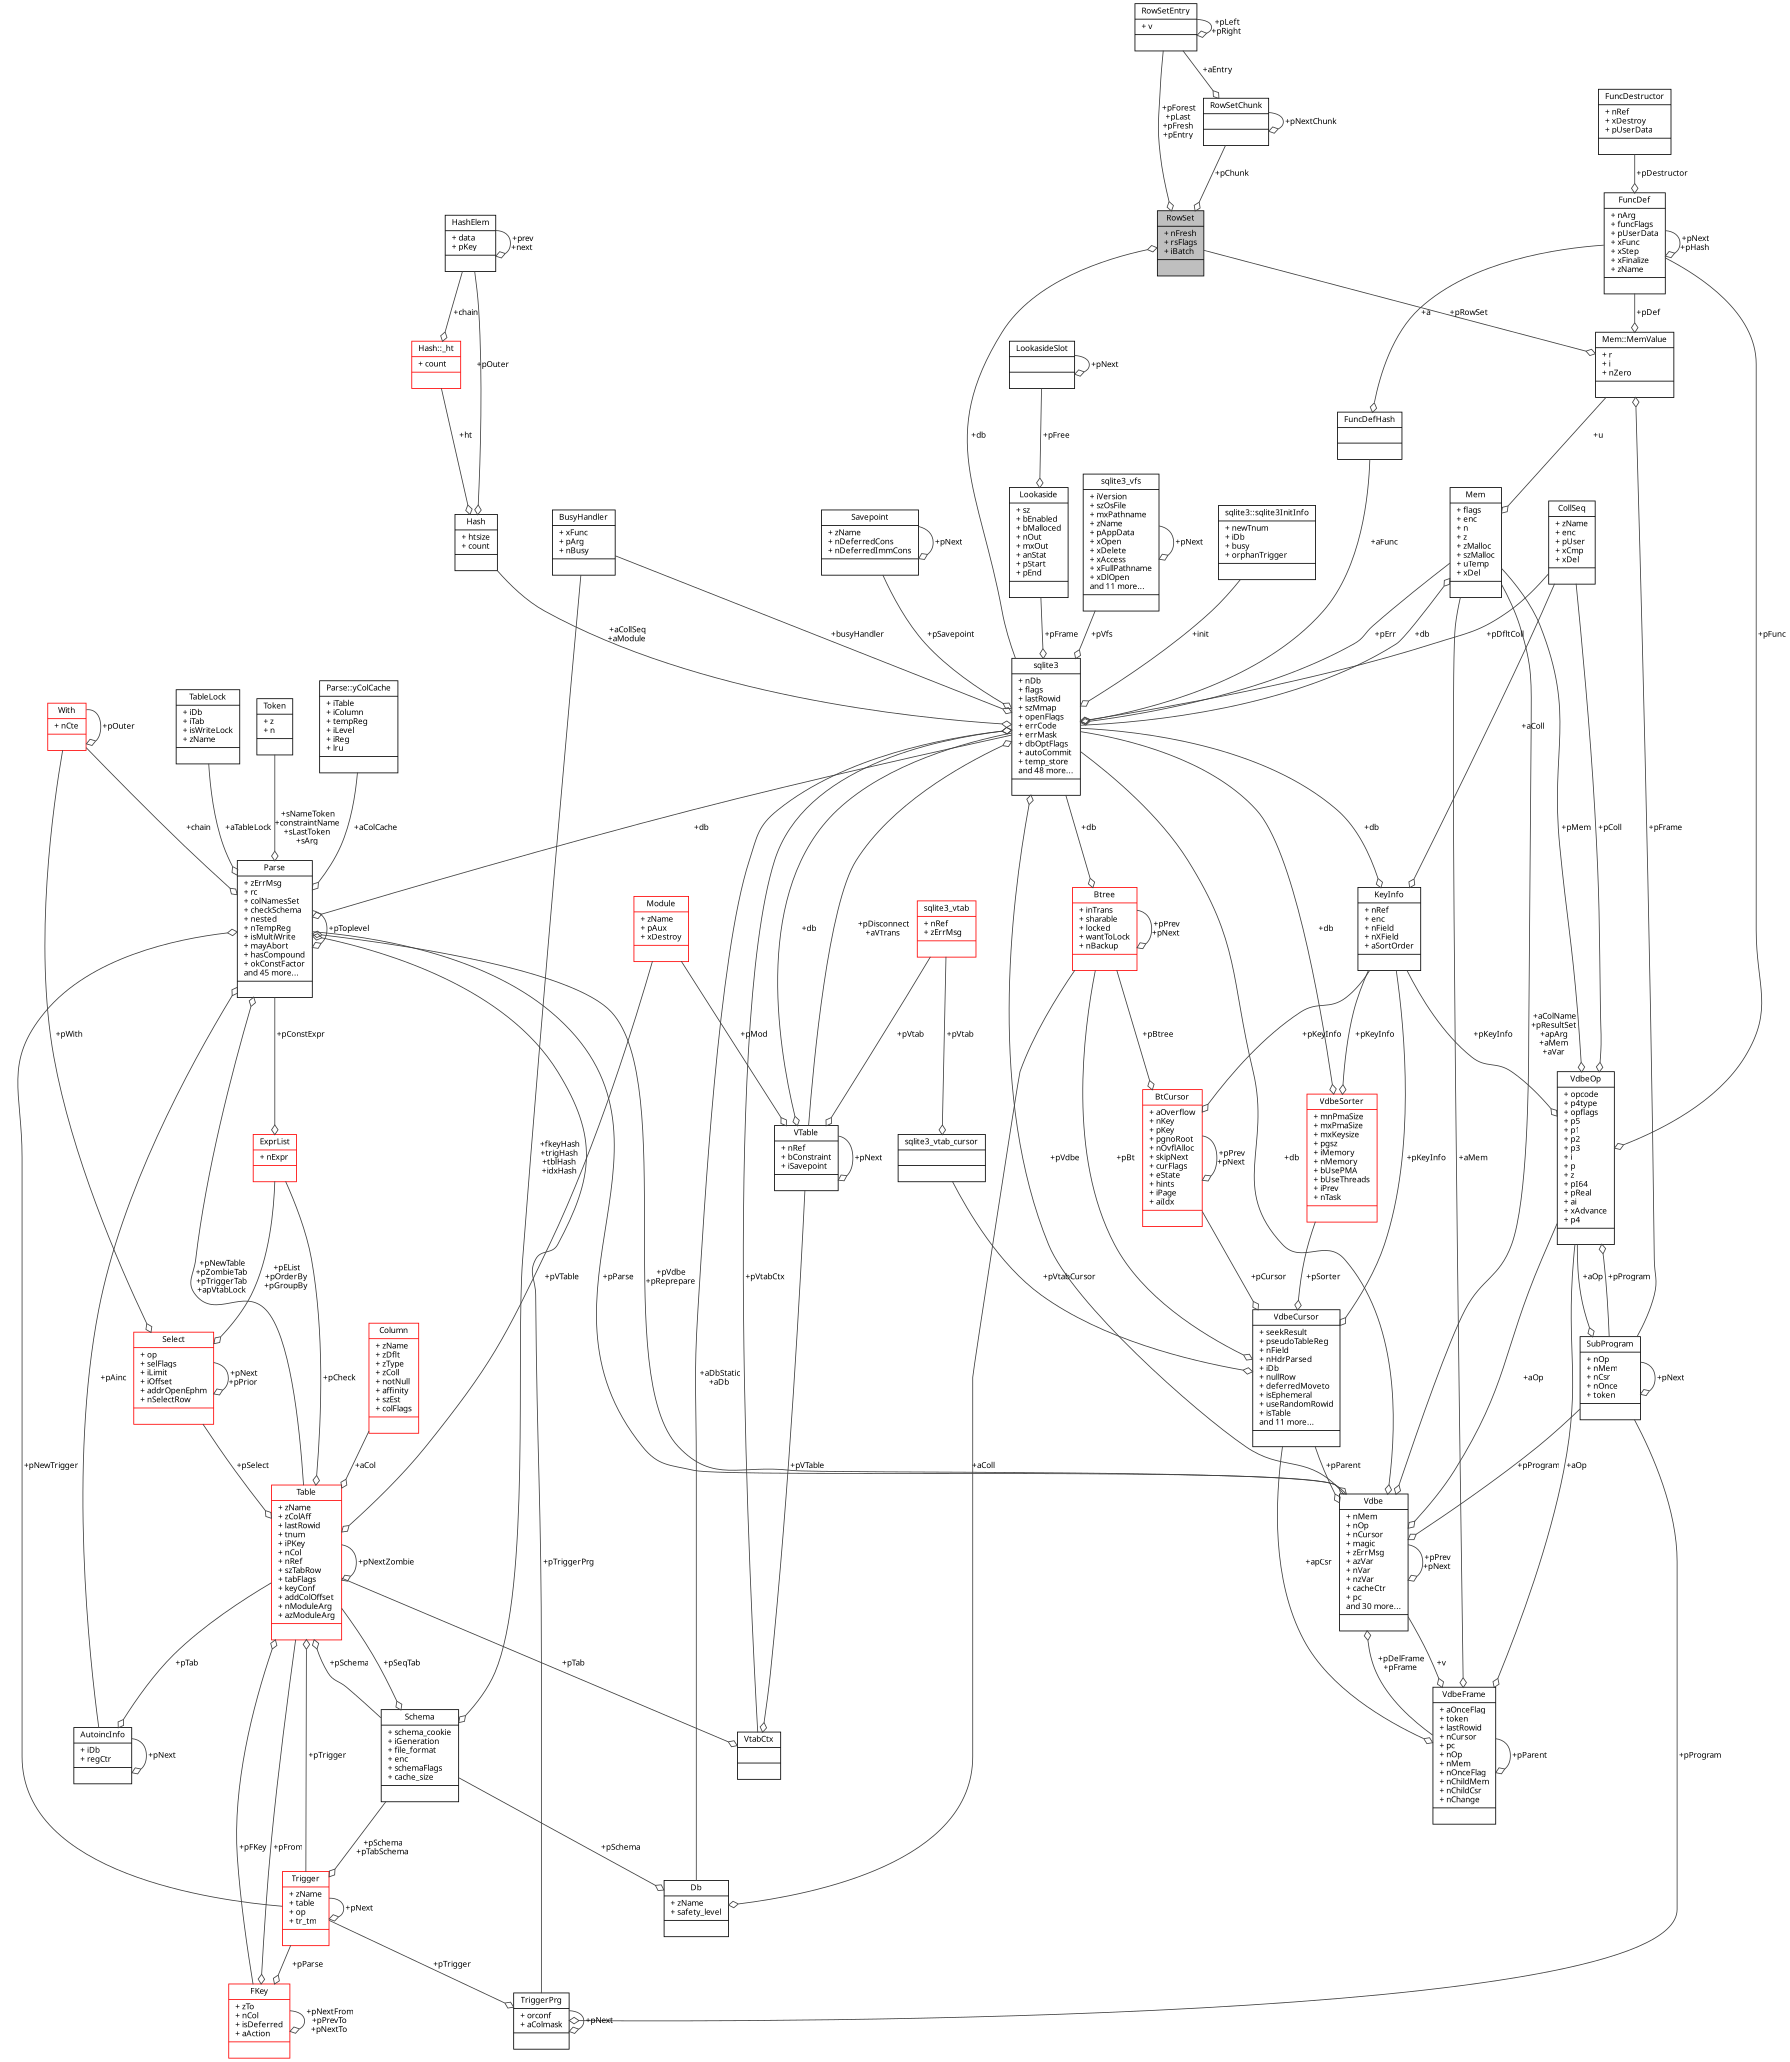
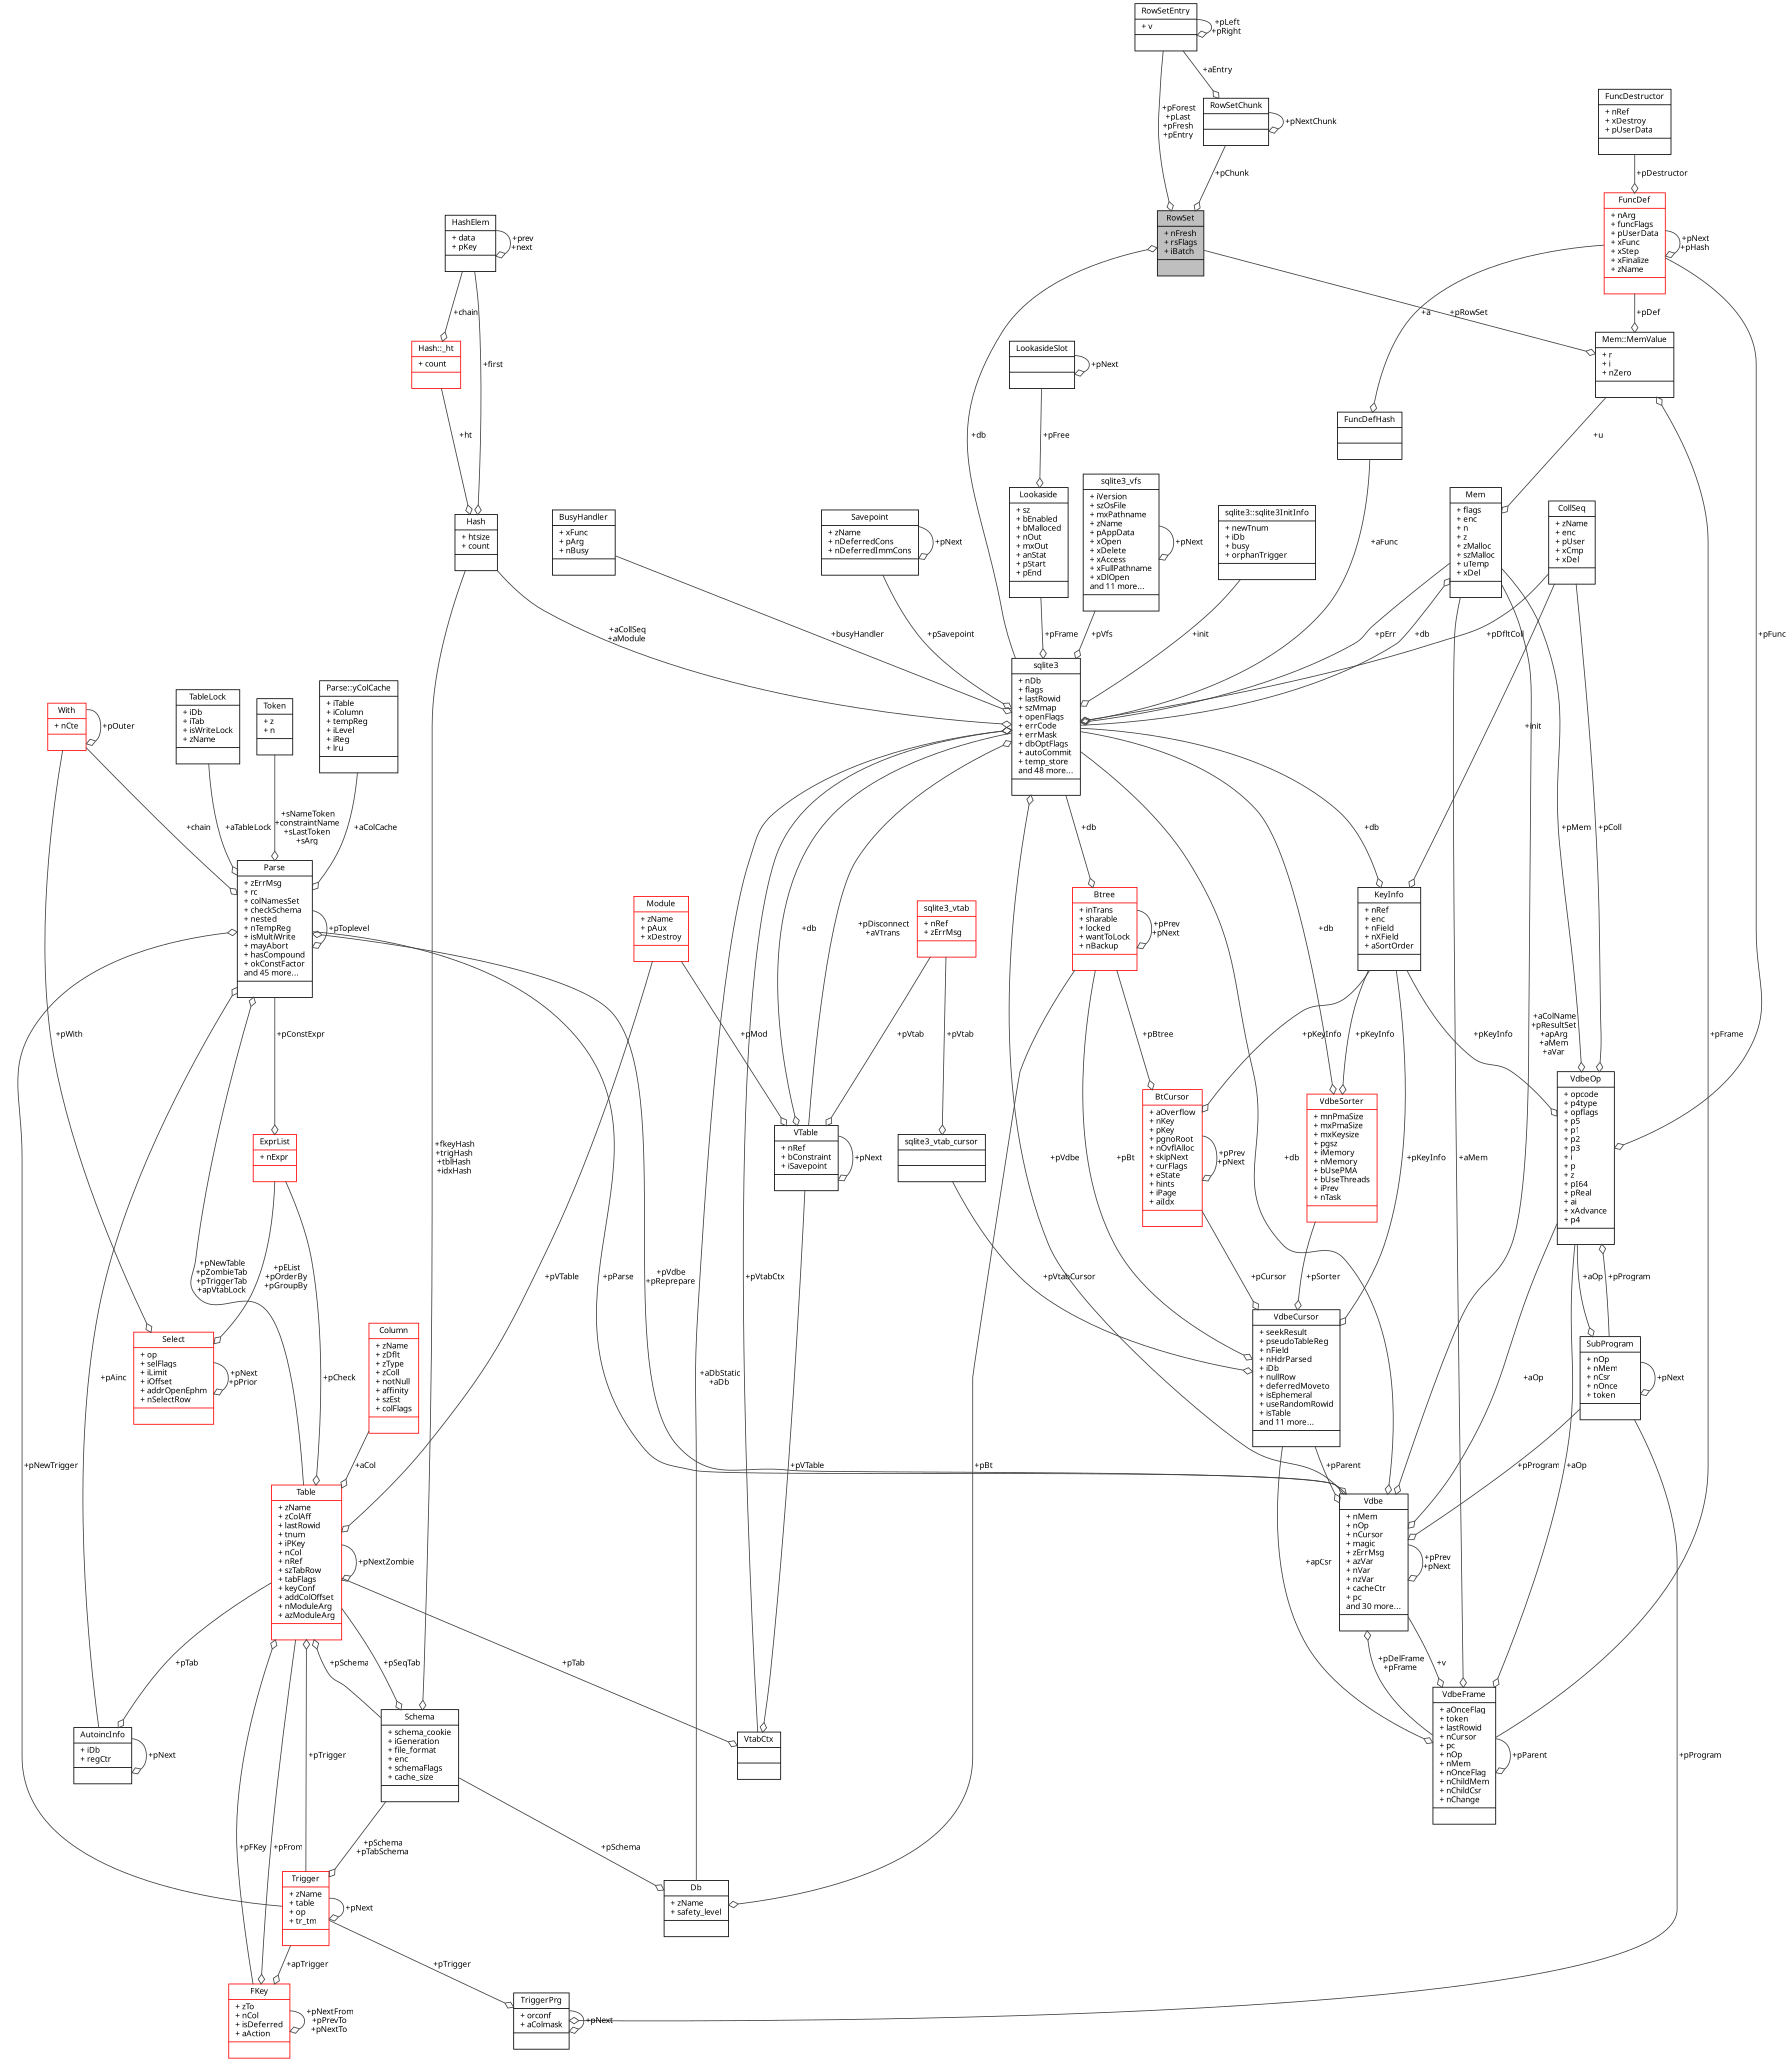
node "FuncDef": color black -> red
edge "HashElem" -> "Hash": label " +pOuter" -> " +first"
edge "CollSeq" -> "KeyInfo": label " +aColl" -> " +init"
edge "sqlite3" -> "Parse": removed, label "+db"
edge "SubProgram" -> "Mem::MemValue": now "VdbeFrame" -> "Mem::MemValue"
edge "BusyHandler" -> "Schema": now "Hash" -> "Schema"
edge "TriggerPrg" -> "Parse": removed, label "+pTriggerPrg"
edge "Btree" -> "Db": label " +aColl" -> " +pBt"
edge "Select" -> "Table": removed, label "+pSelect"
edge "Trigger" -> "FKey": label " +pParse" -> " +apTrigger"
